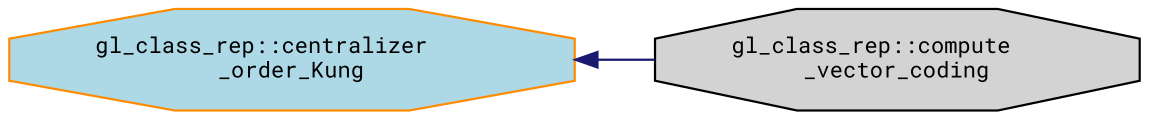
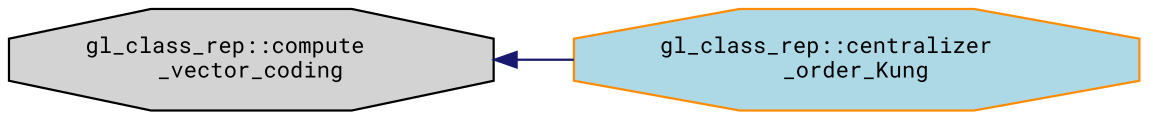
edge "gl_class_rep::compute _vector_coding" -> "gl_class_rep::centralizer _order_Kung": reversed
